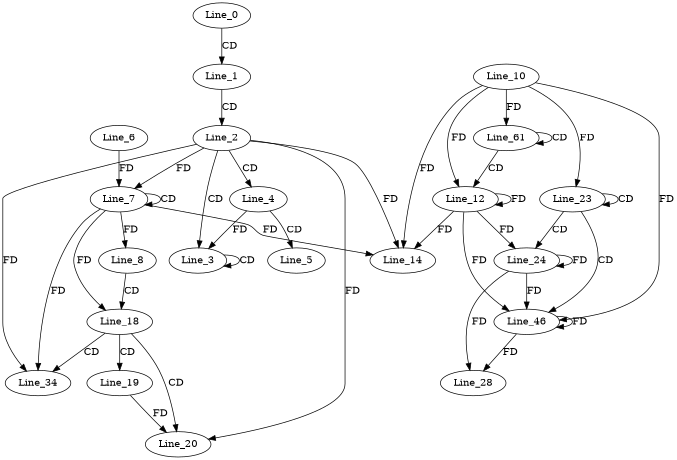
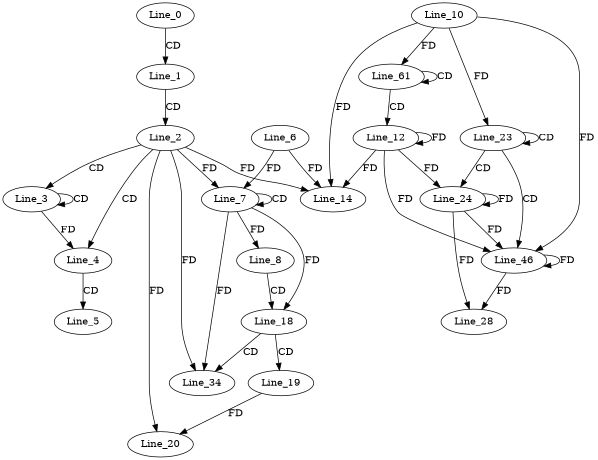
edge "Line_10" -> "Line_12": removed, label "FD"
edge "Line_4" -> "Line_3": reversed
edge "Line_7" -> "Line_14": now "Line_6" -> "Line_14"
edge "Line_18" -> "Line_20": removed, label "CD"
